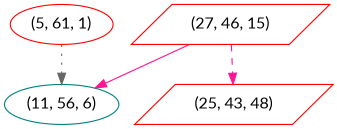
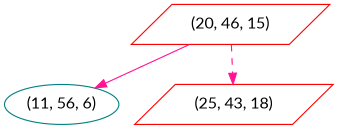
node "(5, 61, 1)": removed
node "(27, 46, 15)": label "(27, 46, 15)" -> "(20, 46, 15)"
node "(25, 43, 48)": label "(25, 43, 48)" -> "(25, 43, 18)"
